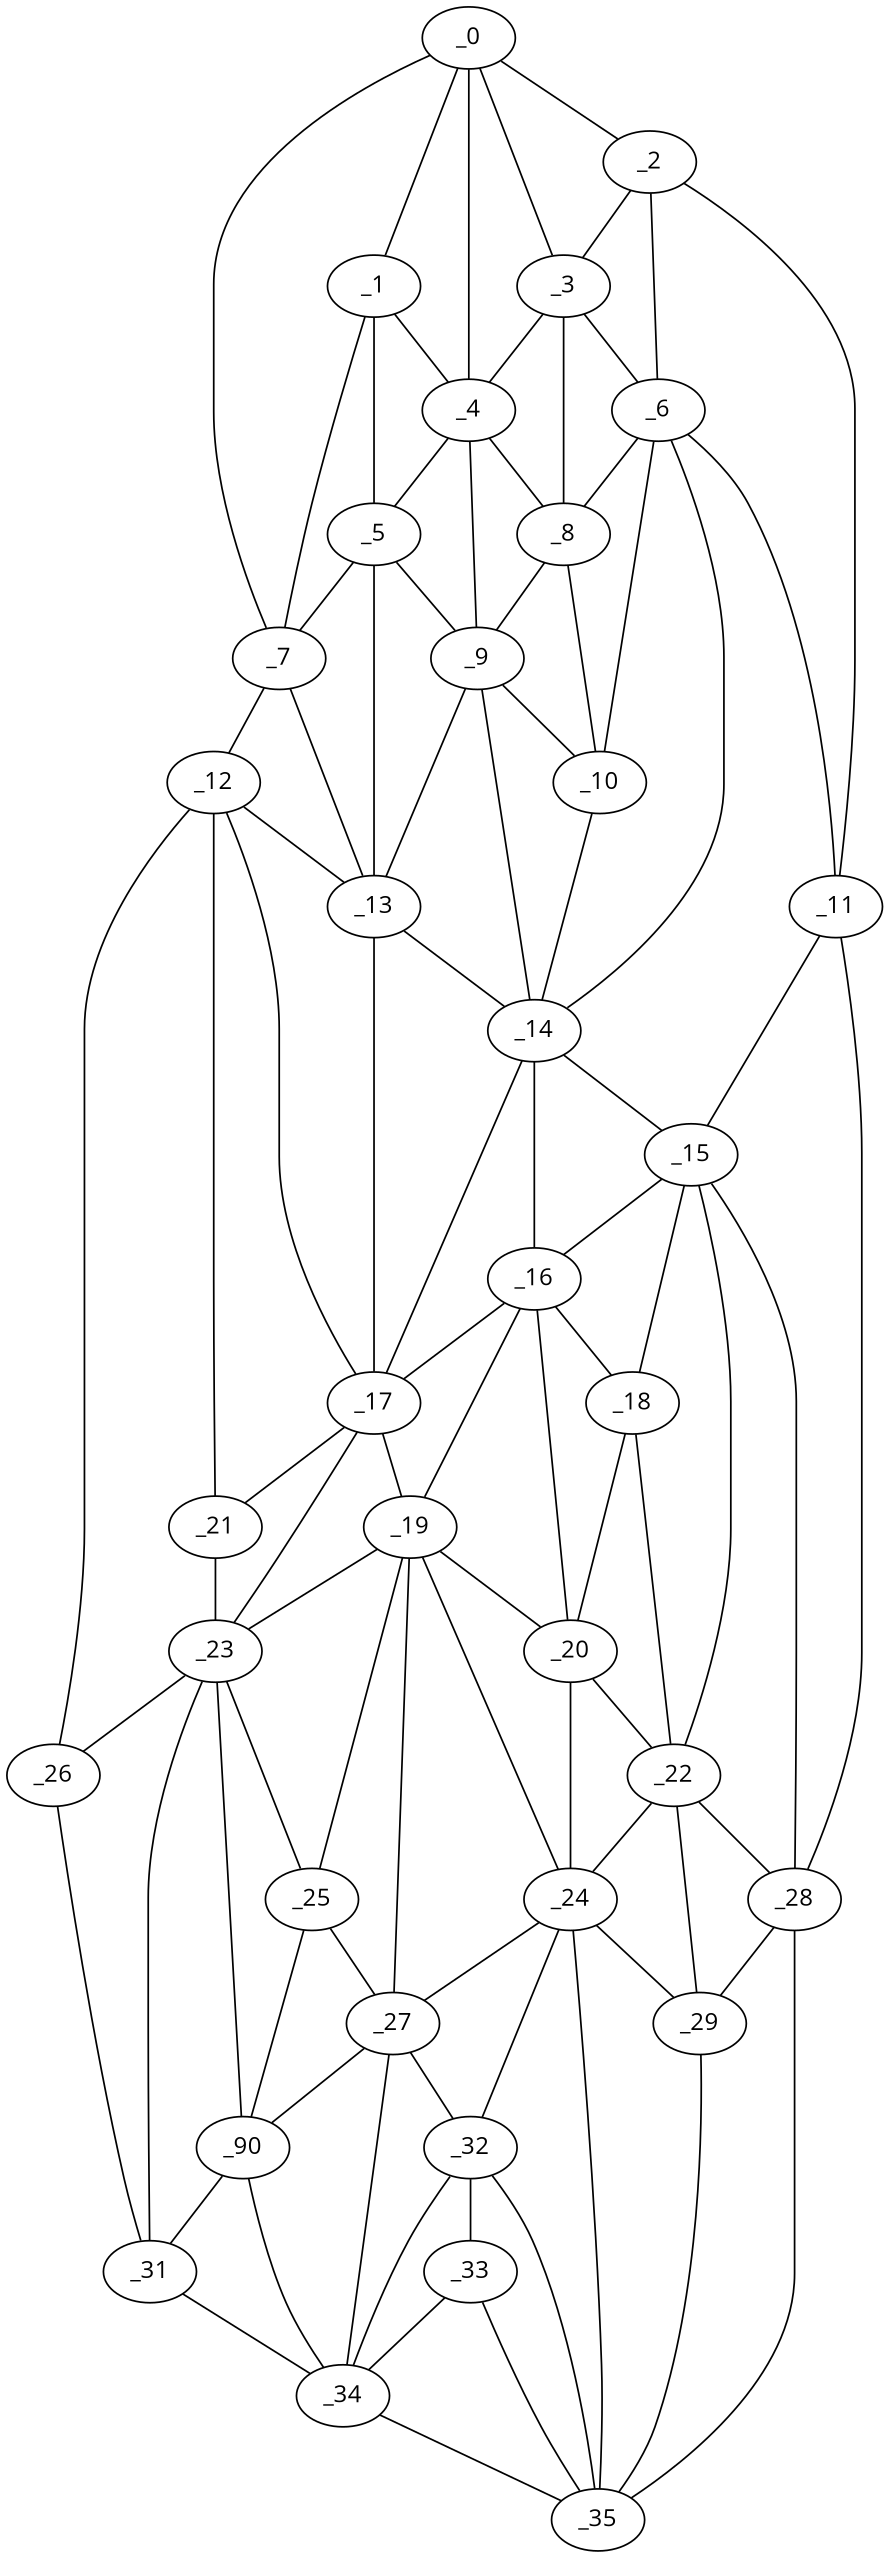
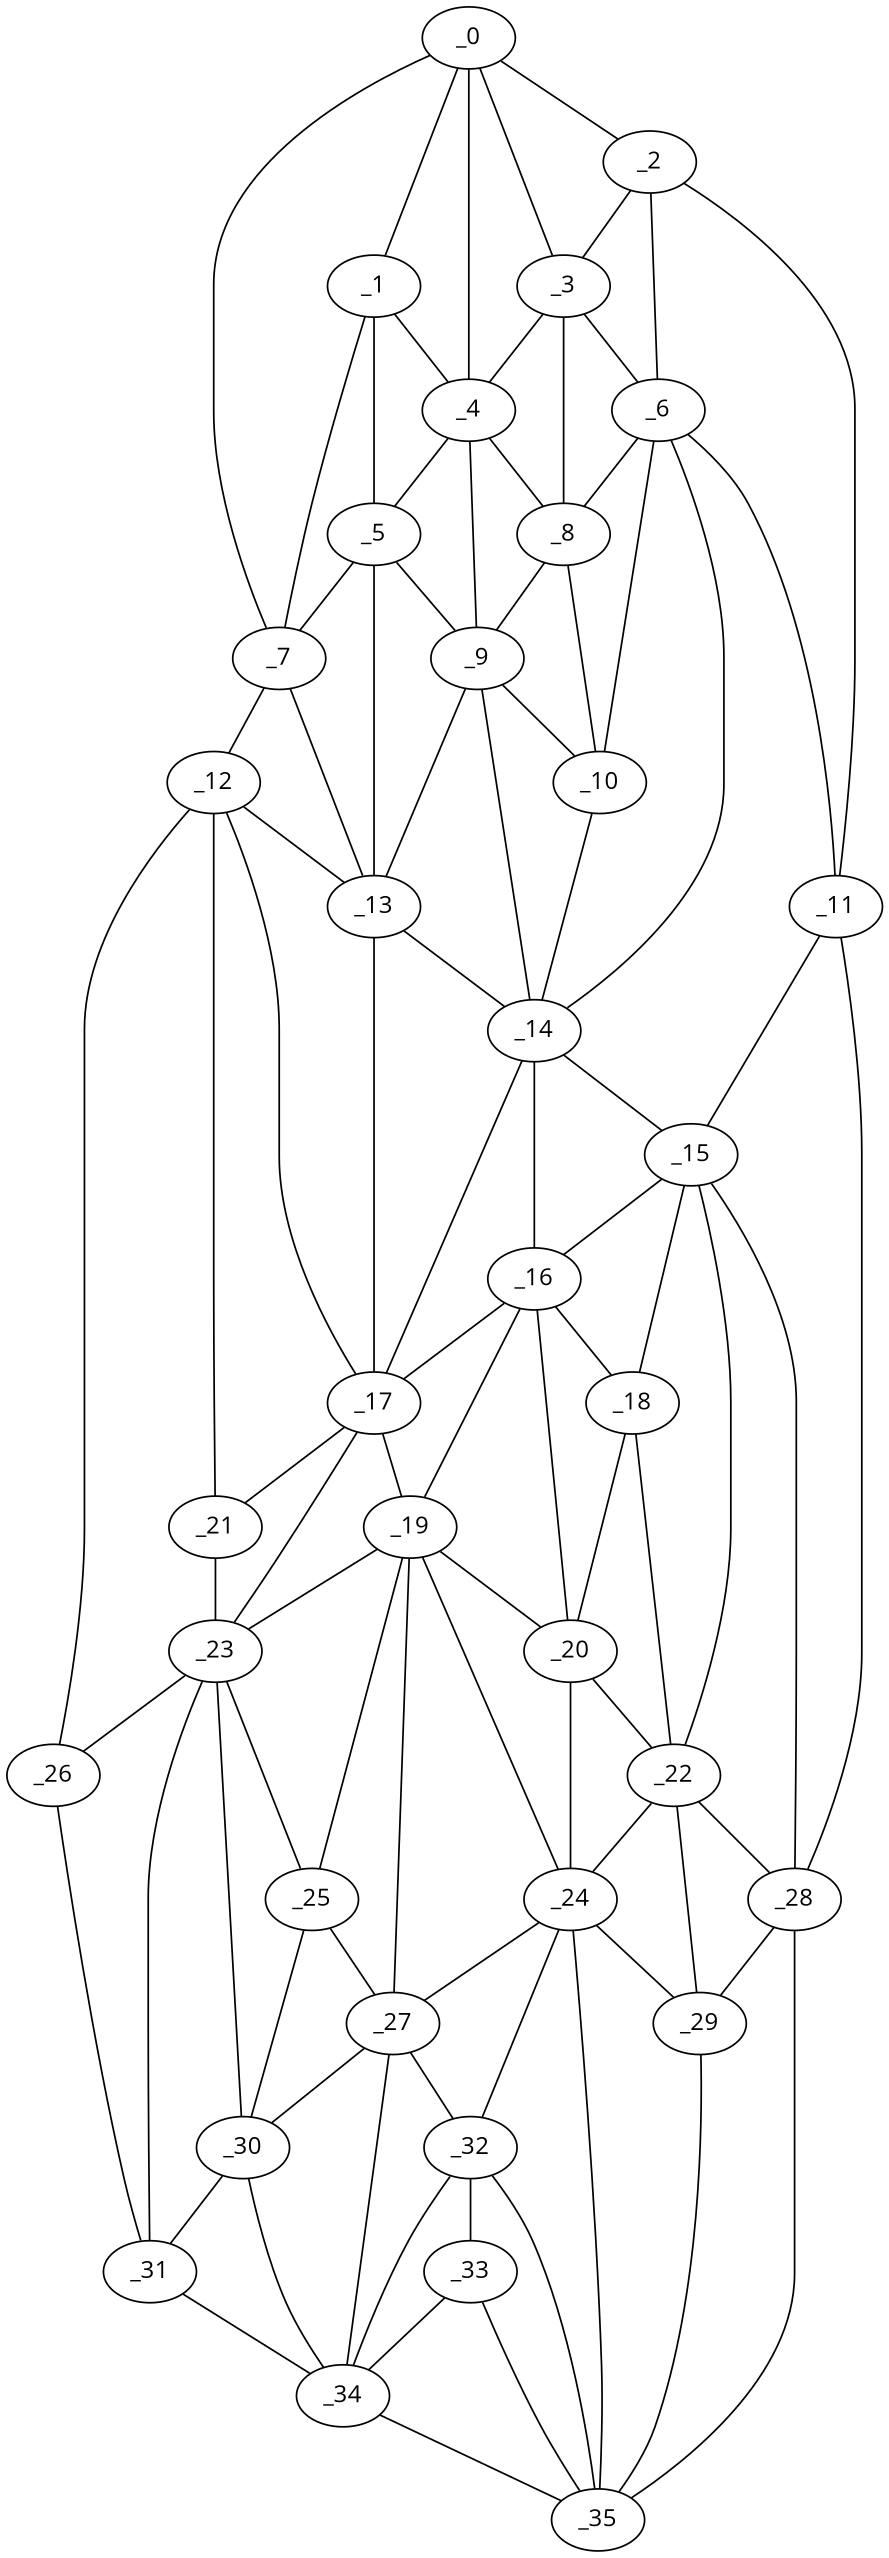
node "_90": label "_90" -> "_30"
